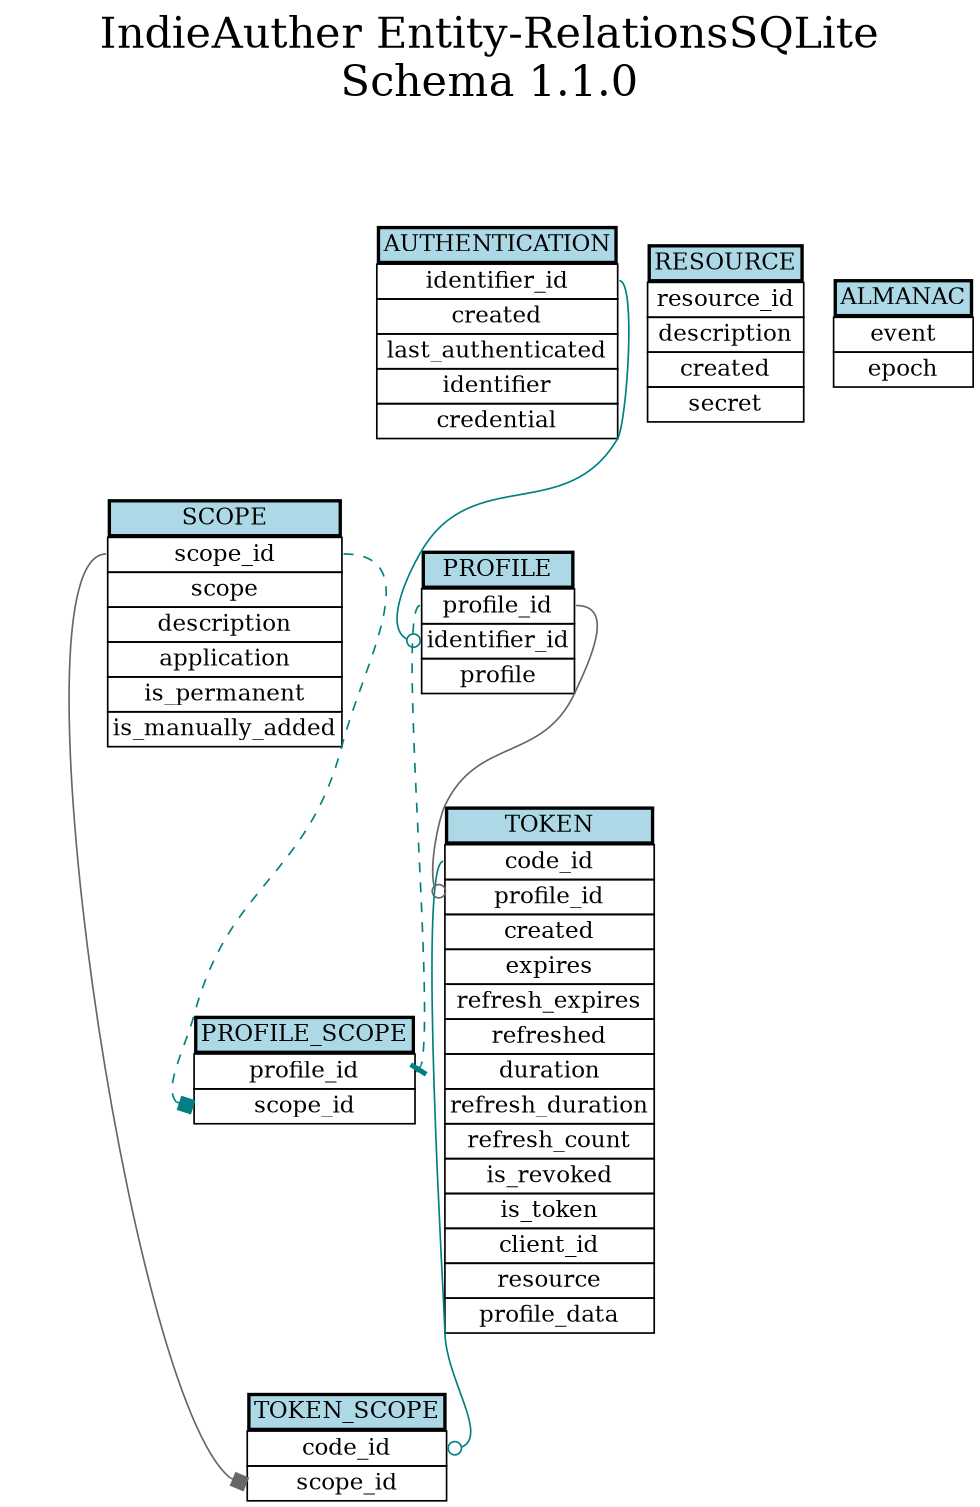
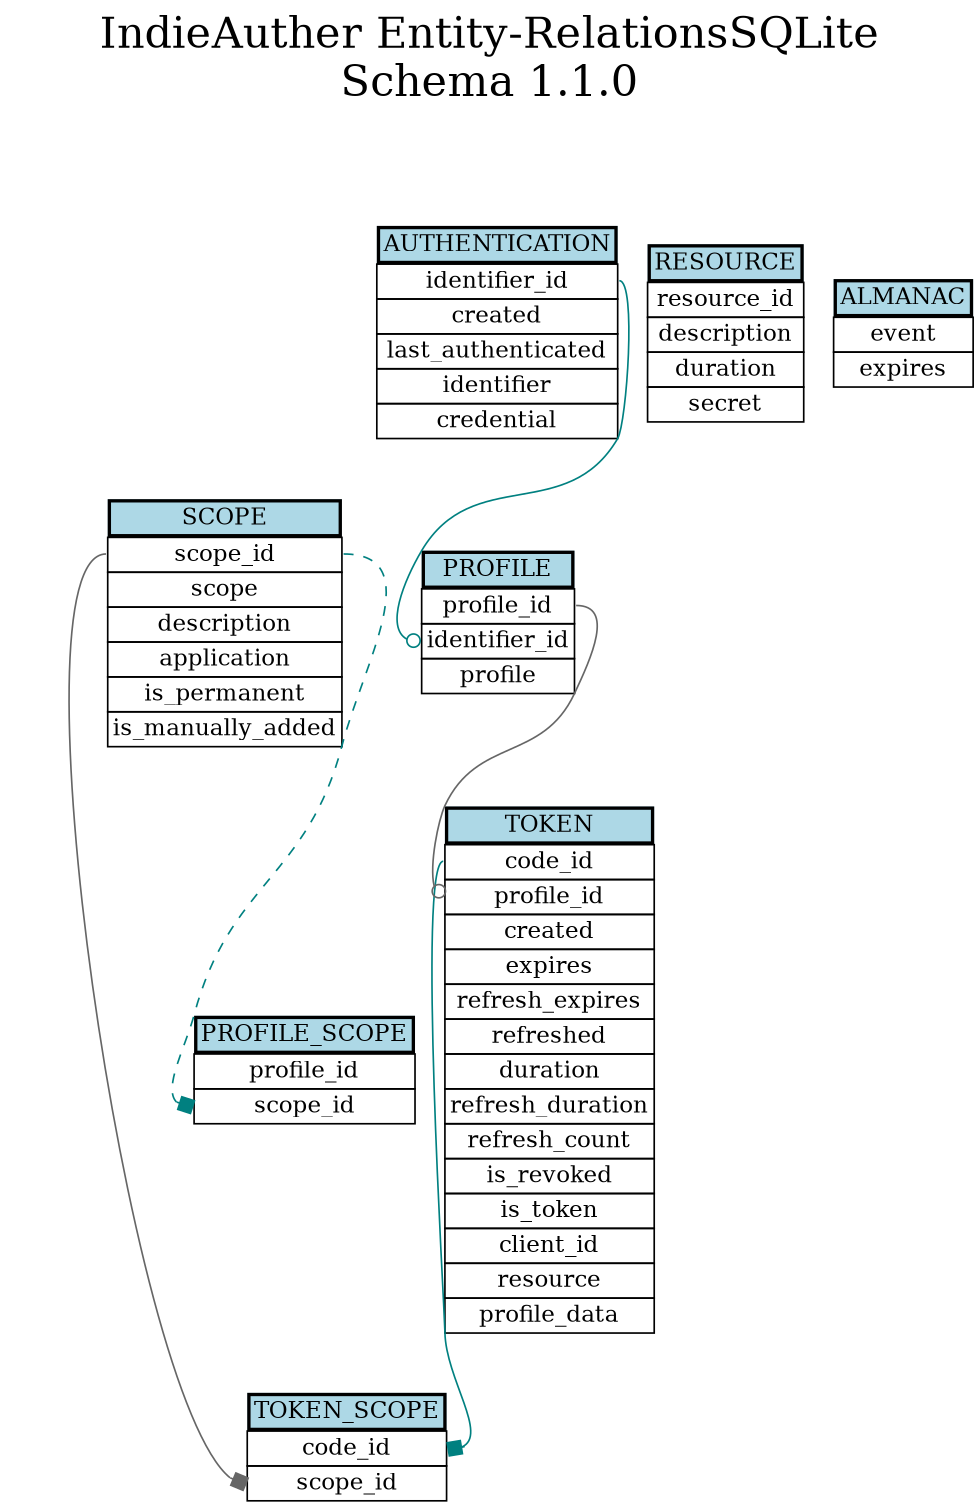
node "RESOURCE": text "created" -> "duration"
node "ALMANAC": text "epoch" -> "expires"
edge "PROFILE" -> "PROFILE_SCOPE": removed
edge "TOKEN" -> "TOKEN_SCOPE": arrowhead odot -> box
